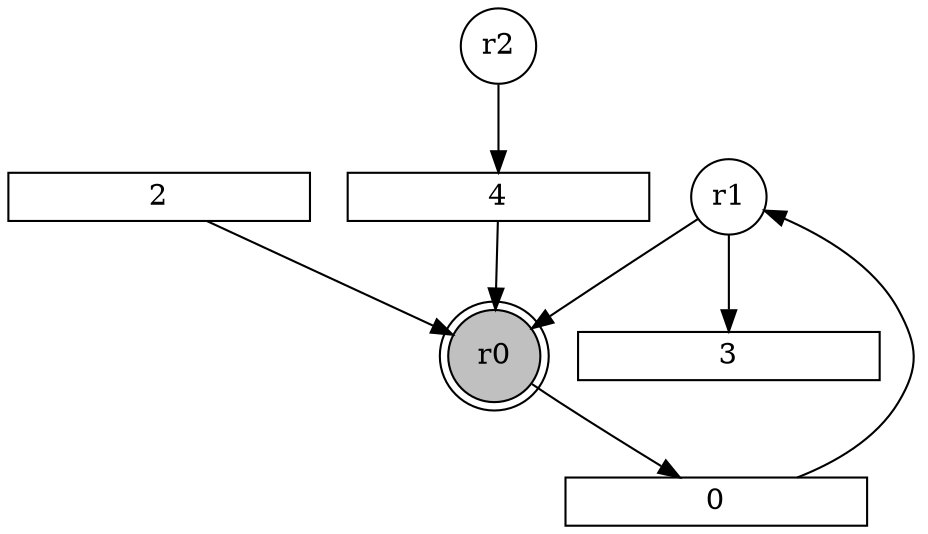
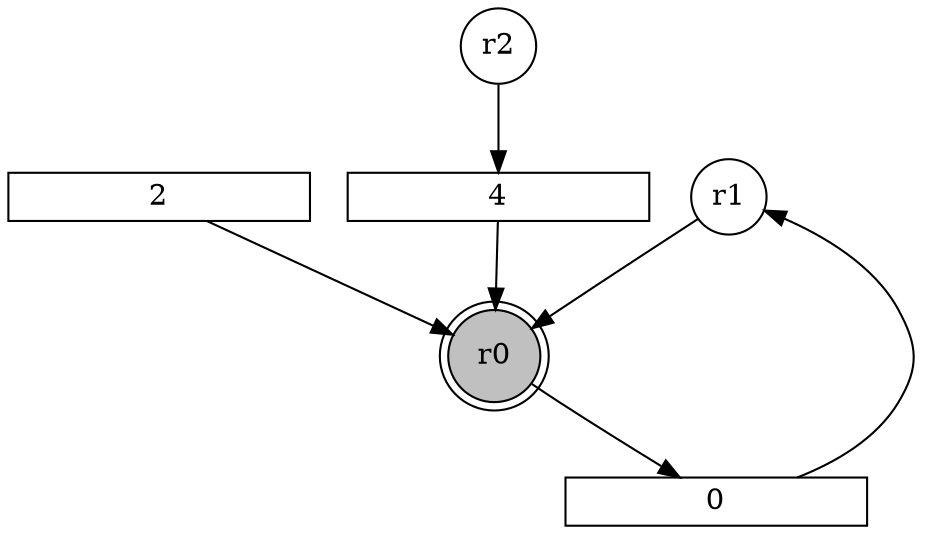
node "3": removed
